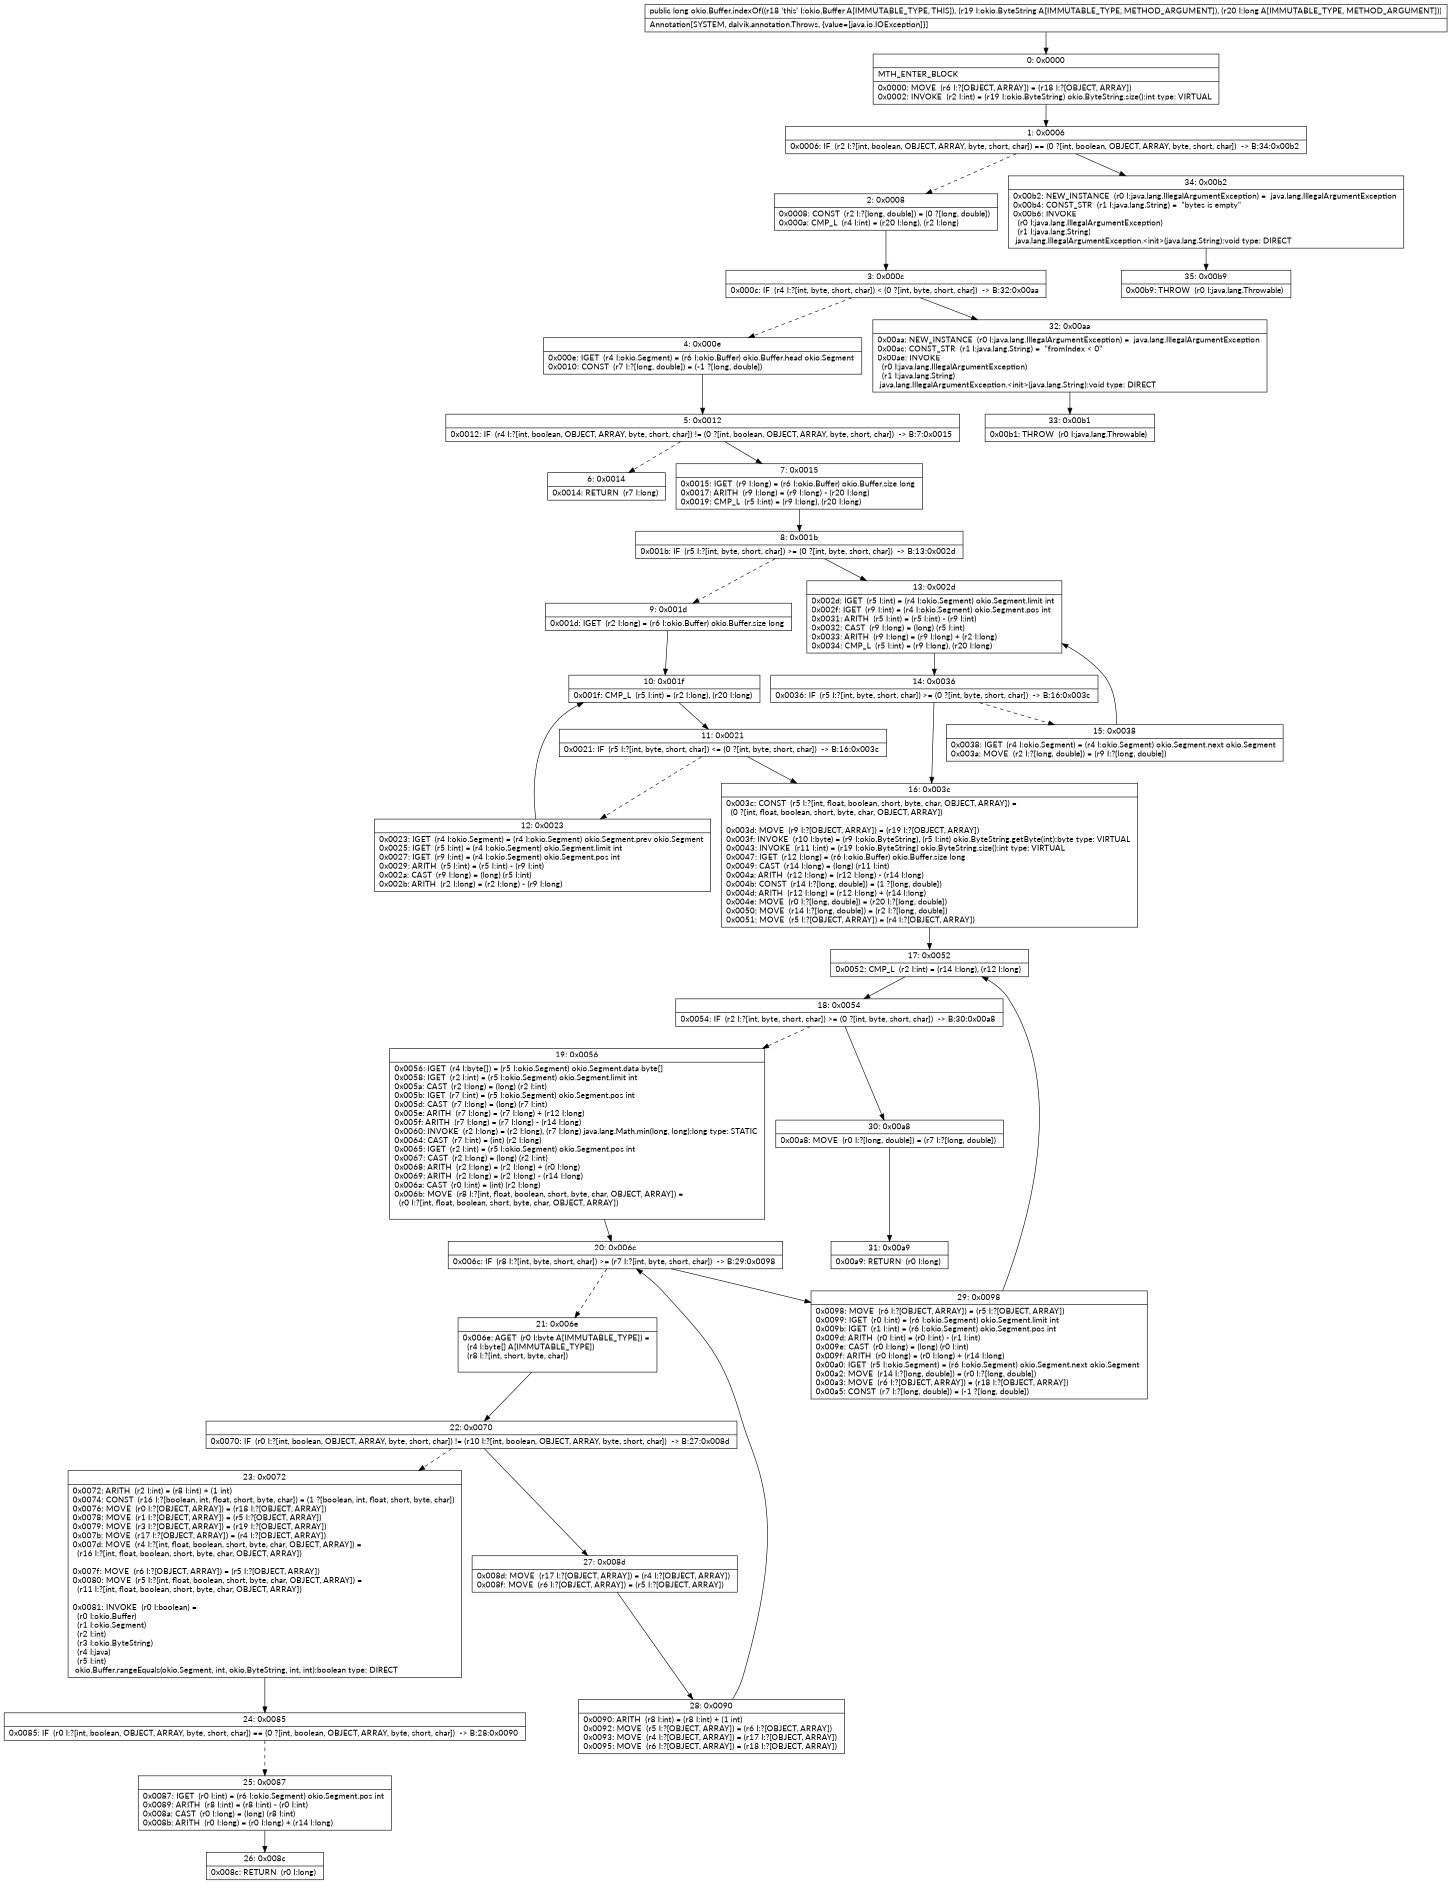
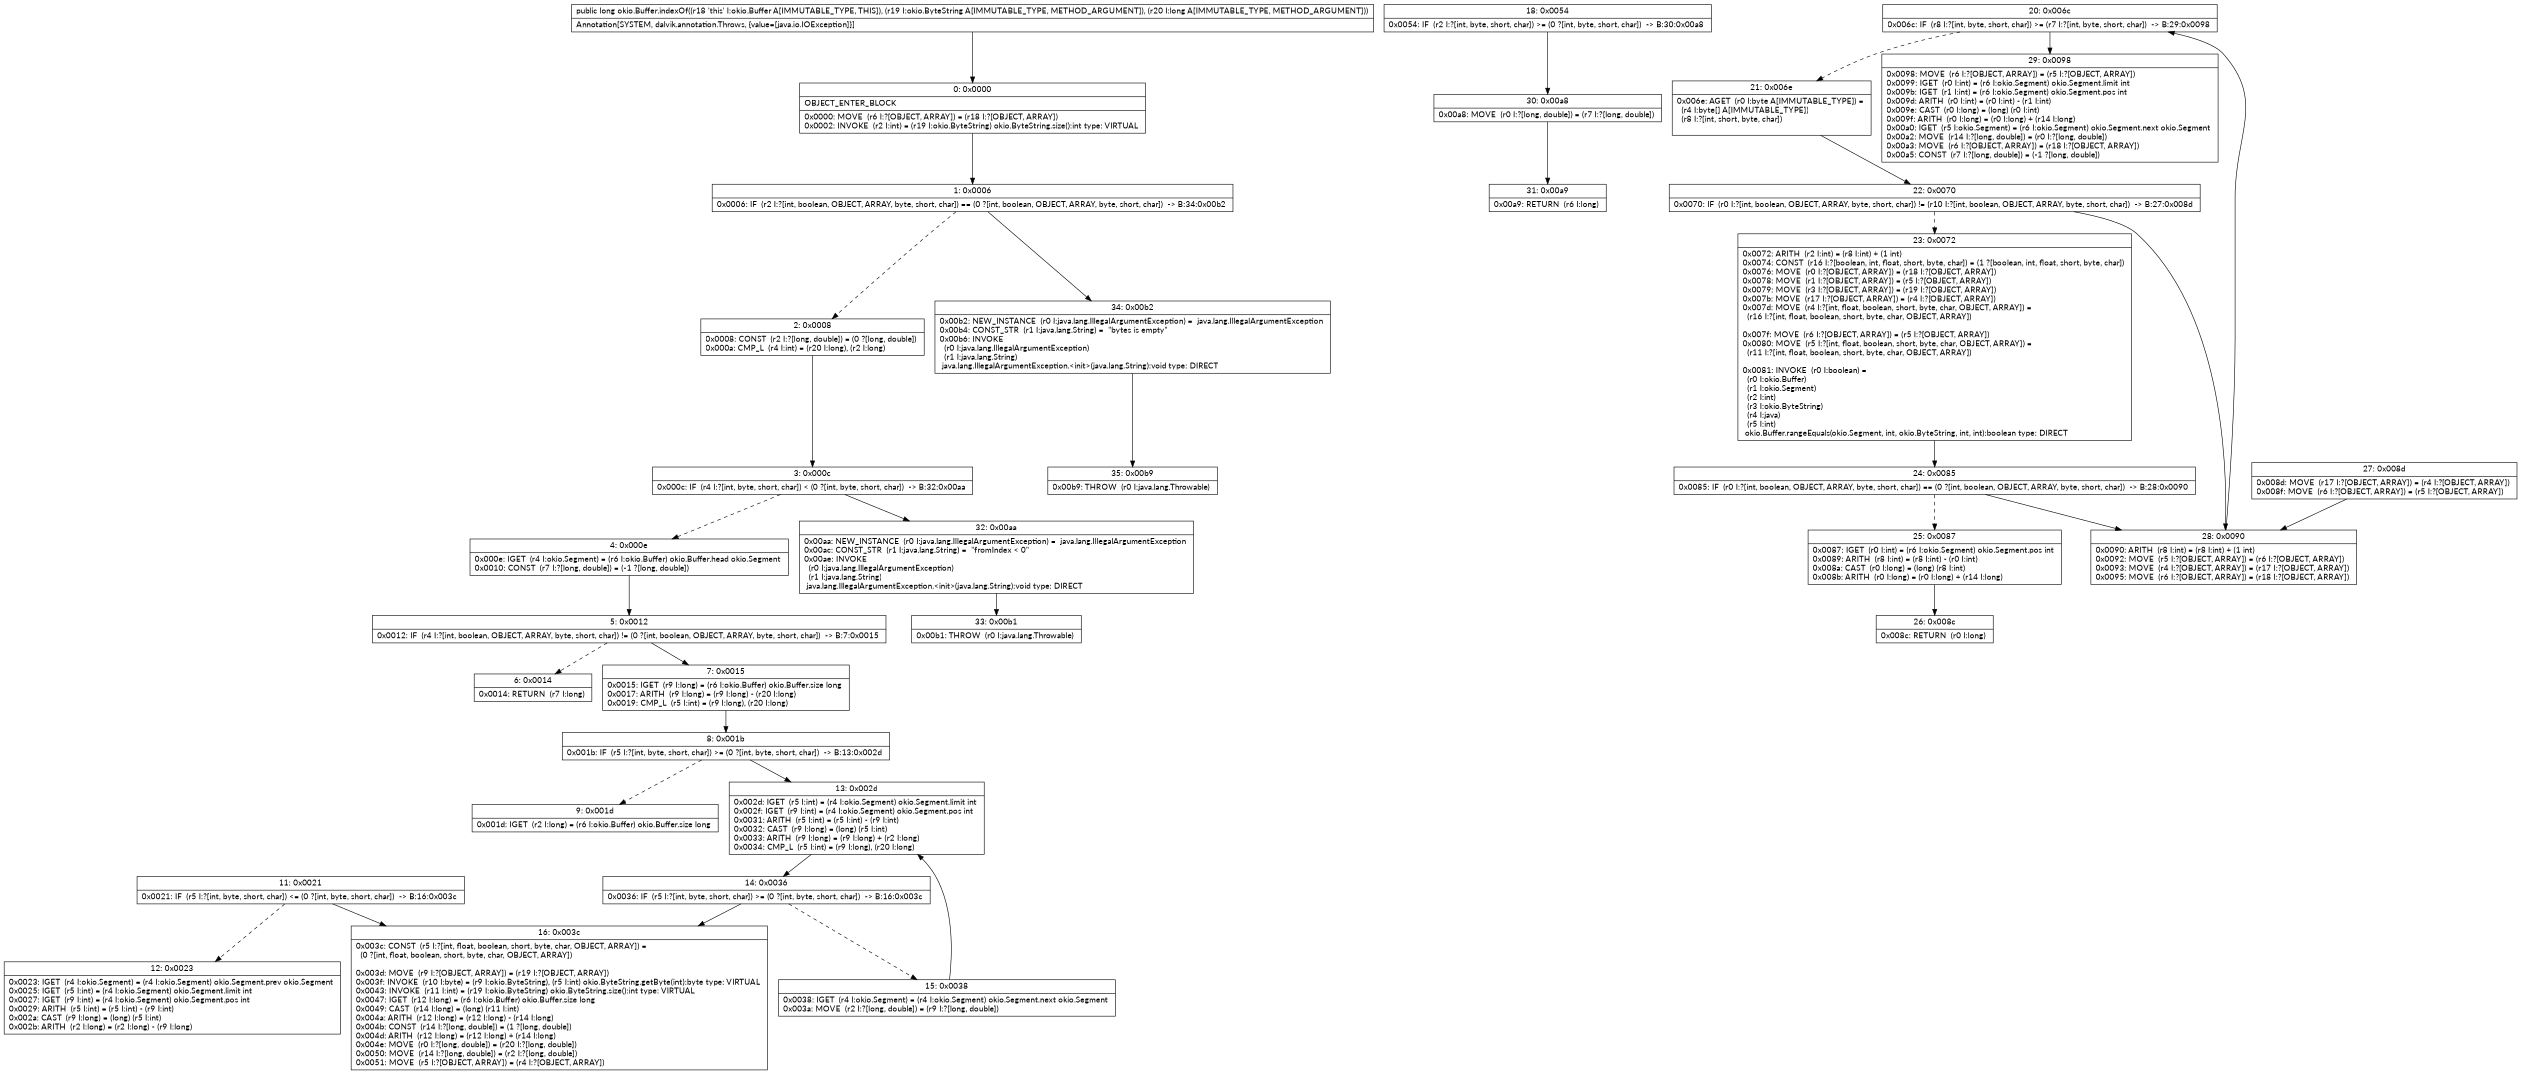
node "0: 0x0000": text "MTH_ENTER_BLOCK" -> "OBJECT_ENTER_BLOCK"
edge "24: 0x0085" -> "28: 0x0090": added
node "10: 0x001f": removed
node "17: 0x0052": removed
node "19: 0x0056": removed
node "31: 0x00a9": text "0x00a9: RETURN  (r0 I:long)" -> "0x00a9: RETURN  (r6 I:long)"
edge "22: 0x0070" -> "27: 0x008d": now "22: 0x0070" -> "28: 0x0090"
